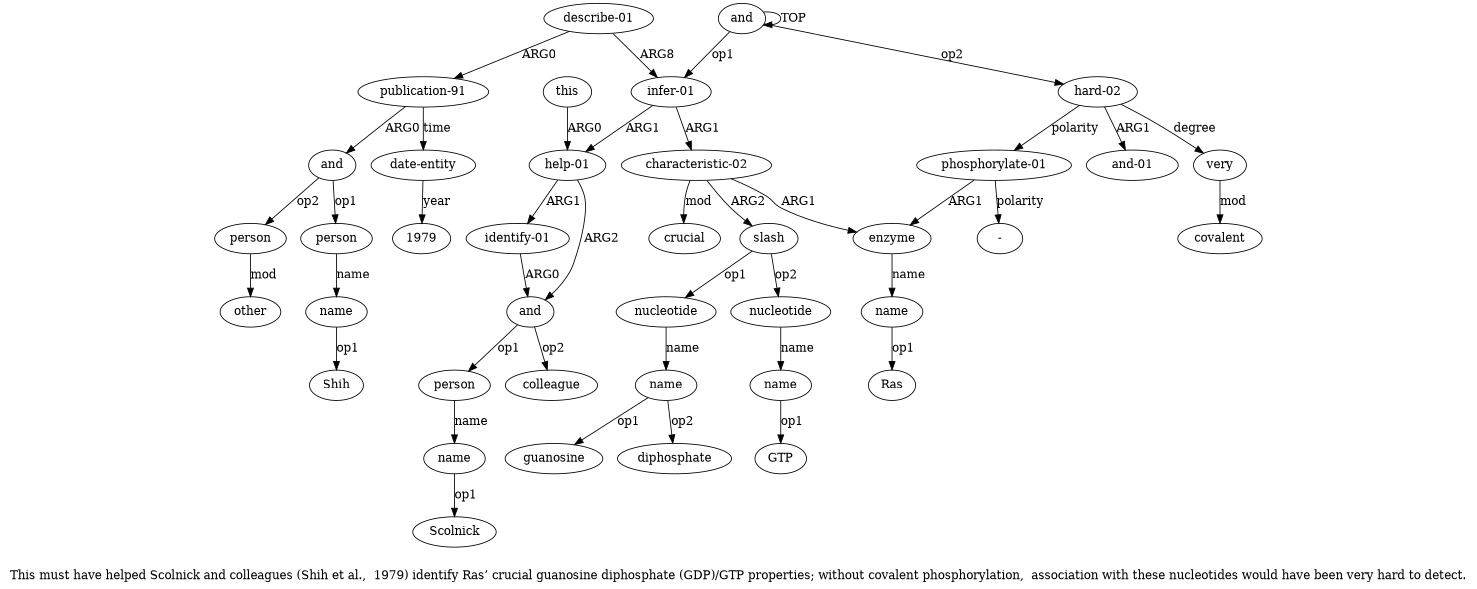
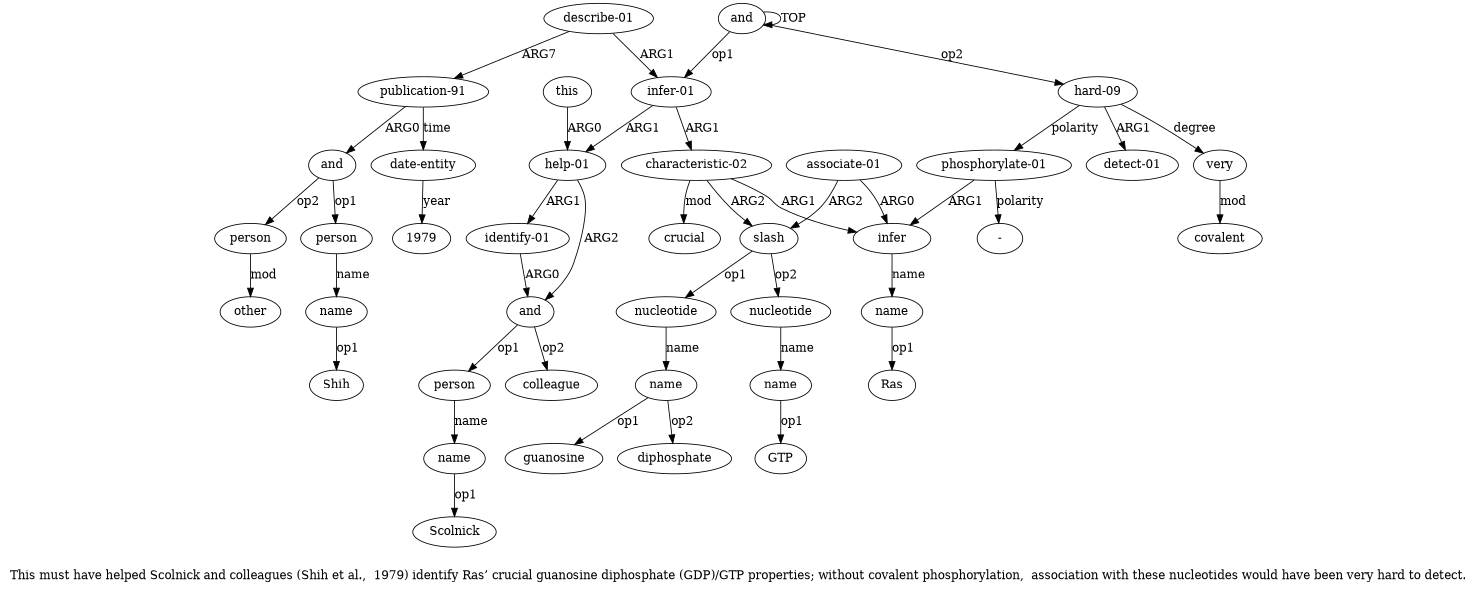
edge "describe-01" -> "publication-91": label "ARG0" -> "ARG7"
edge "describe-01" -> "infer-01": label "ARG8" -> "ARG1"
node "hard-02": label "hard-02" -> "hard-09"
node "associate-01": added
node "and-01": label "and-01" -> "detect-01"
node "enzyme": label "enzyme" -> "infer"
